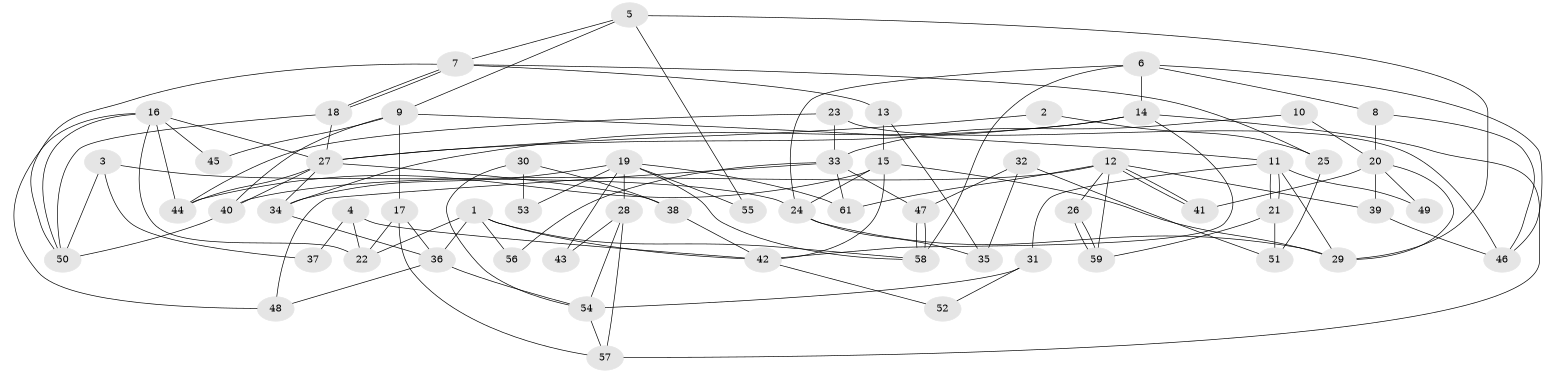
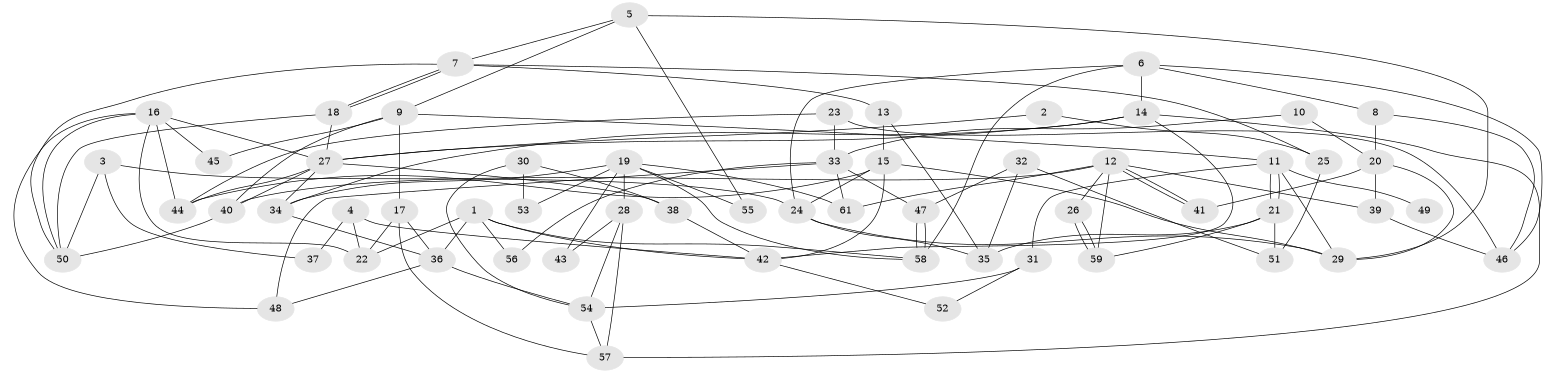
edge "20" -- "49": removed
edge "21" -- "35": added
